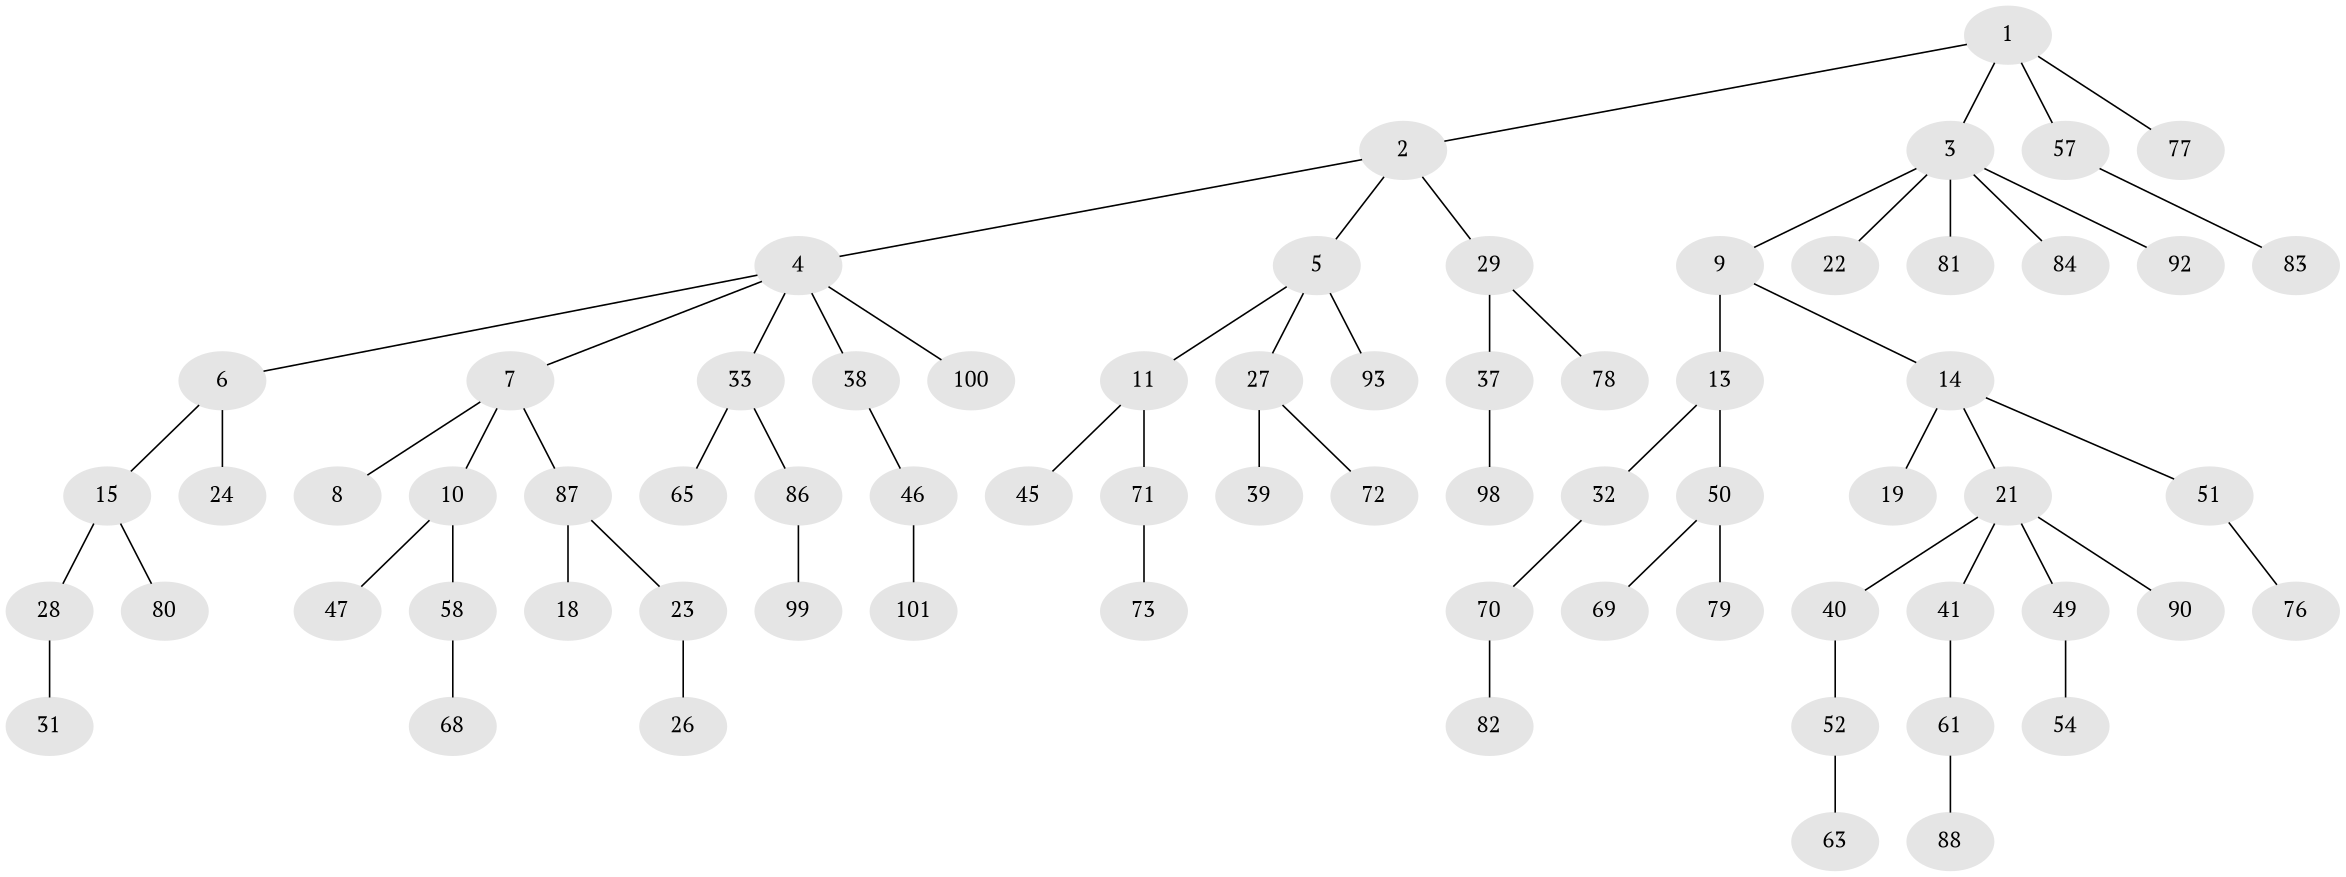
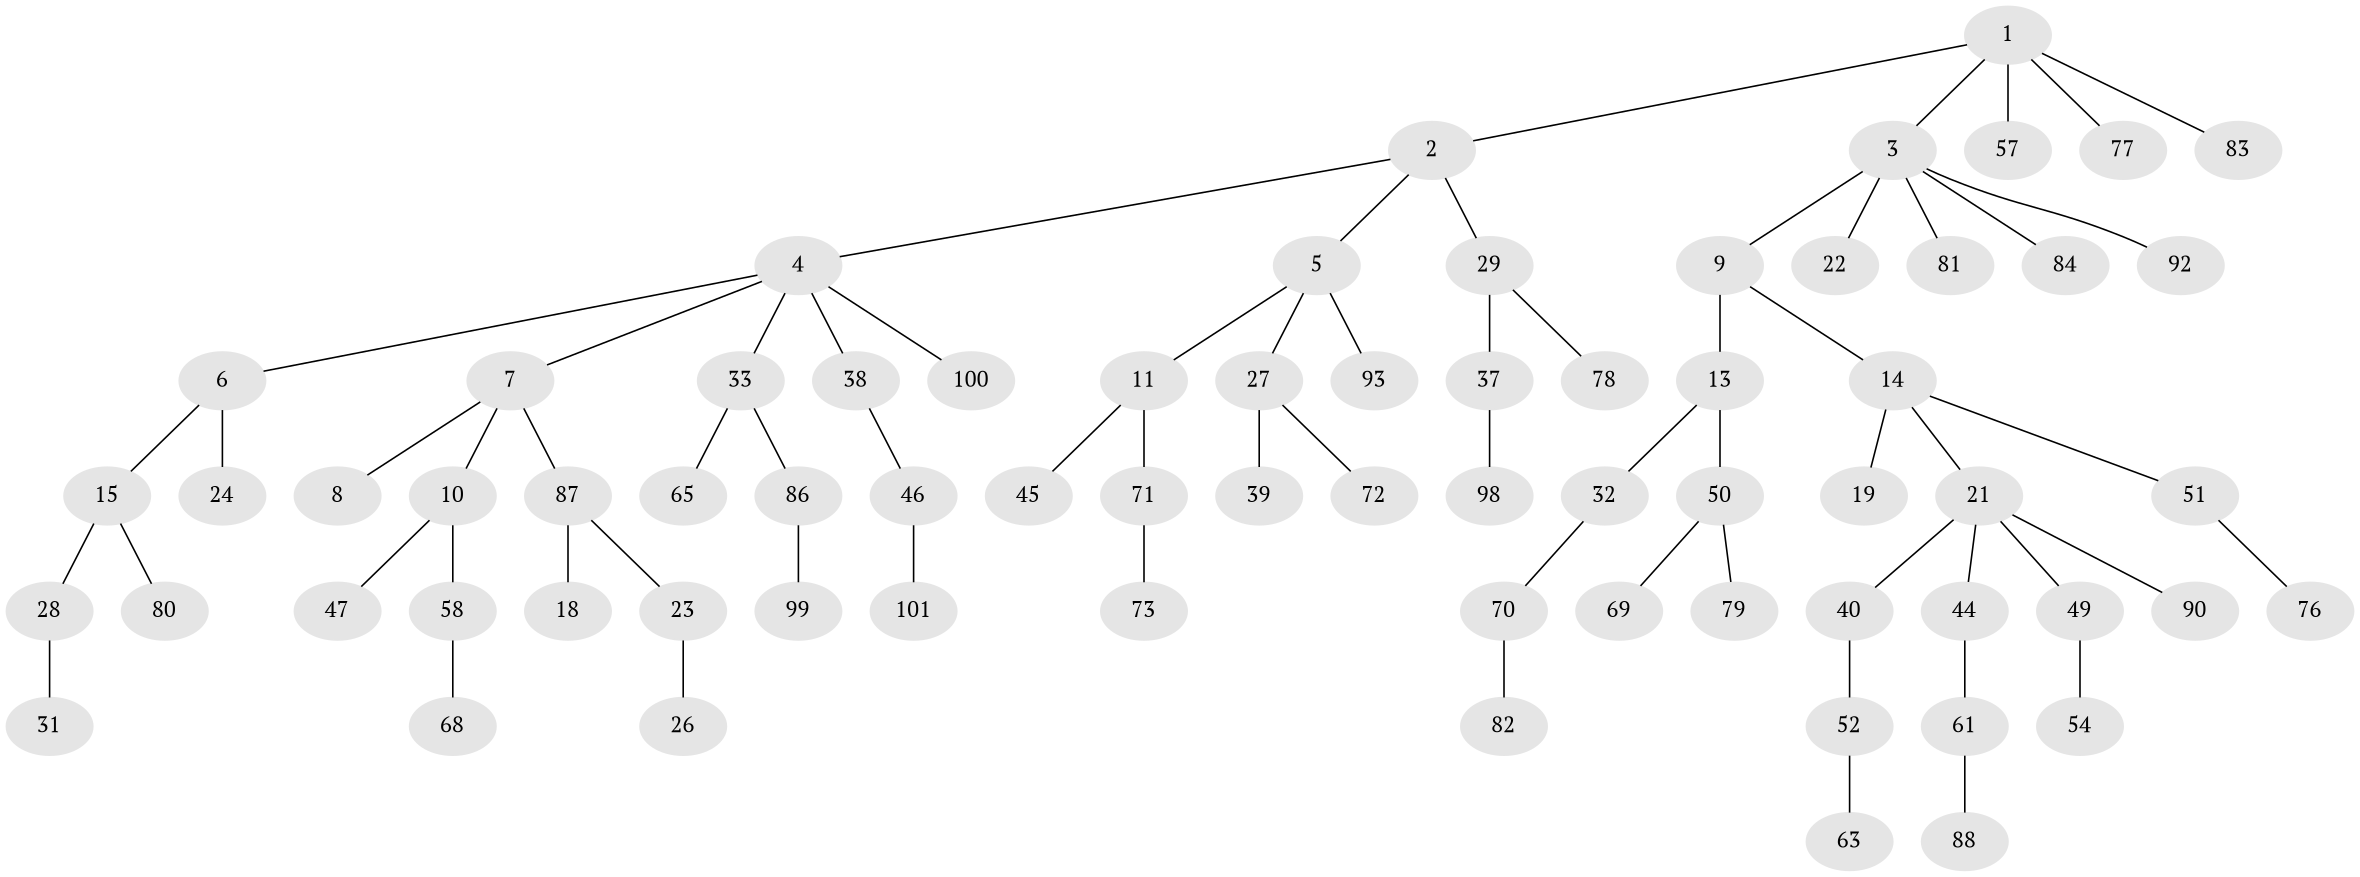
edge "57" -- "83": now "1" -- "83"
node "41": label "41" -> "44"
